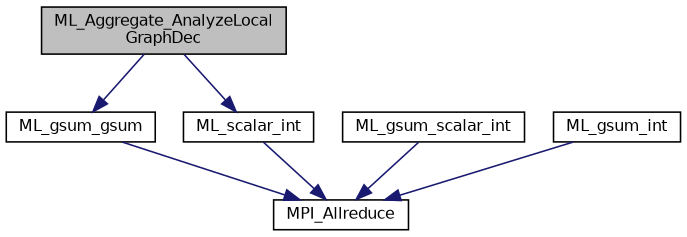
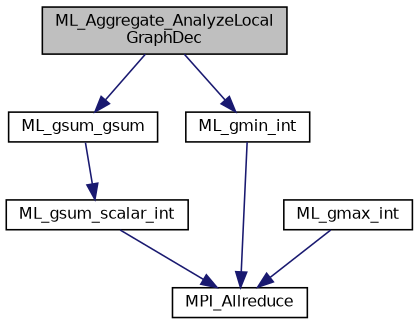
node "ML_scalar_int": label "ML_scalar_int" -> "ML_gmin_int"
node "ML_gsum_int": label "ML_gsum_int" -> "ML_gmax_int"
edge "ML_gsum_gsum" -> "MPI_Allreduce": now "ML_gsum_gsum" -> "ML_gsum_scalar_int"
